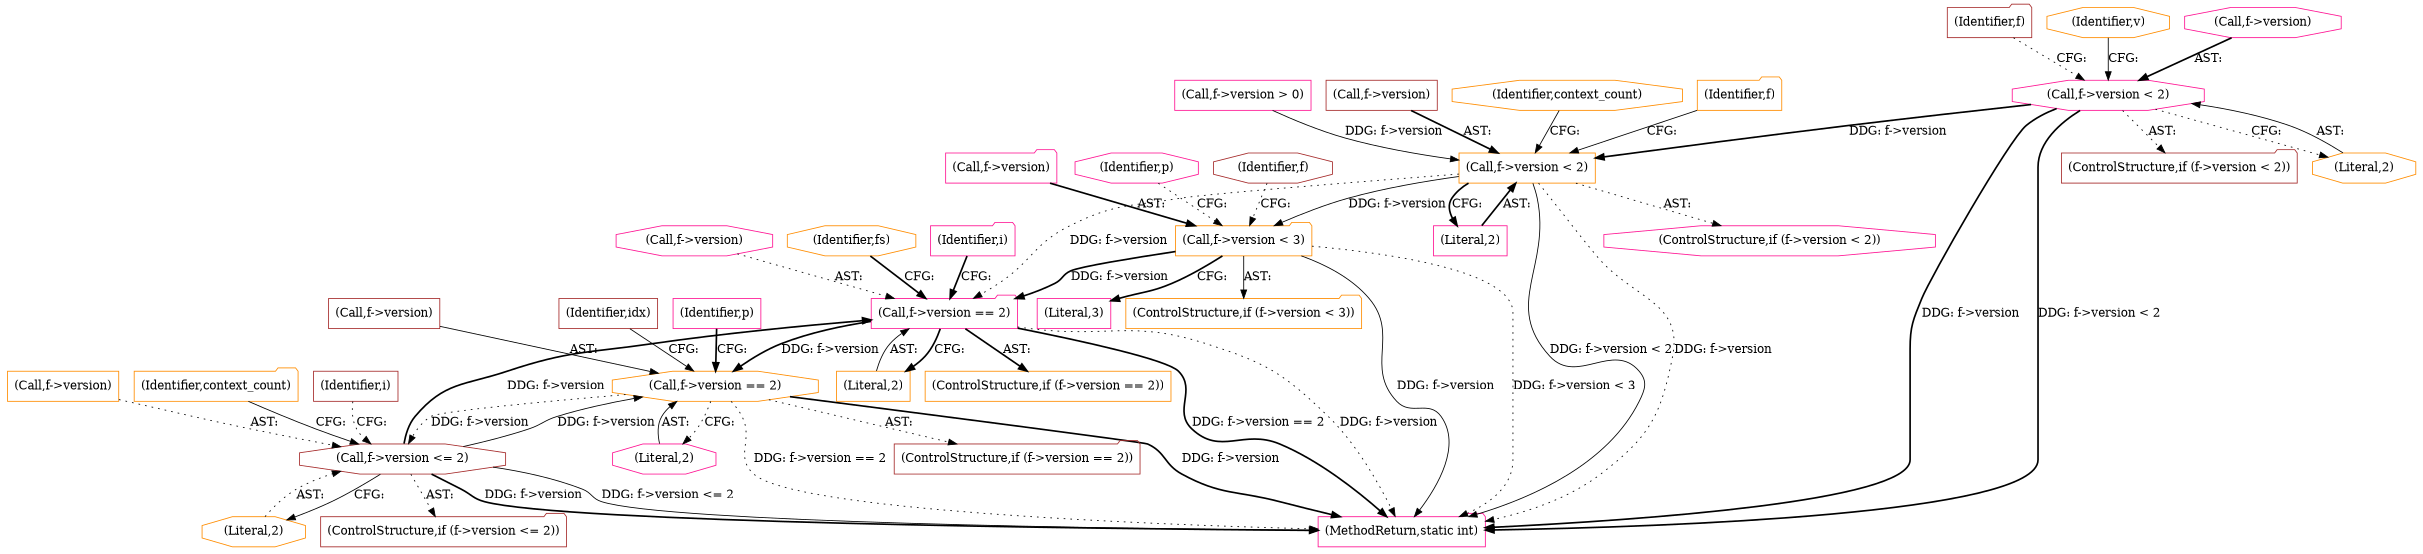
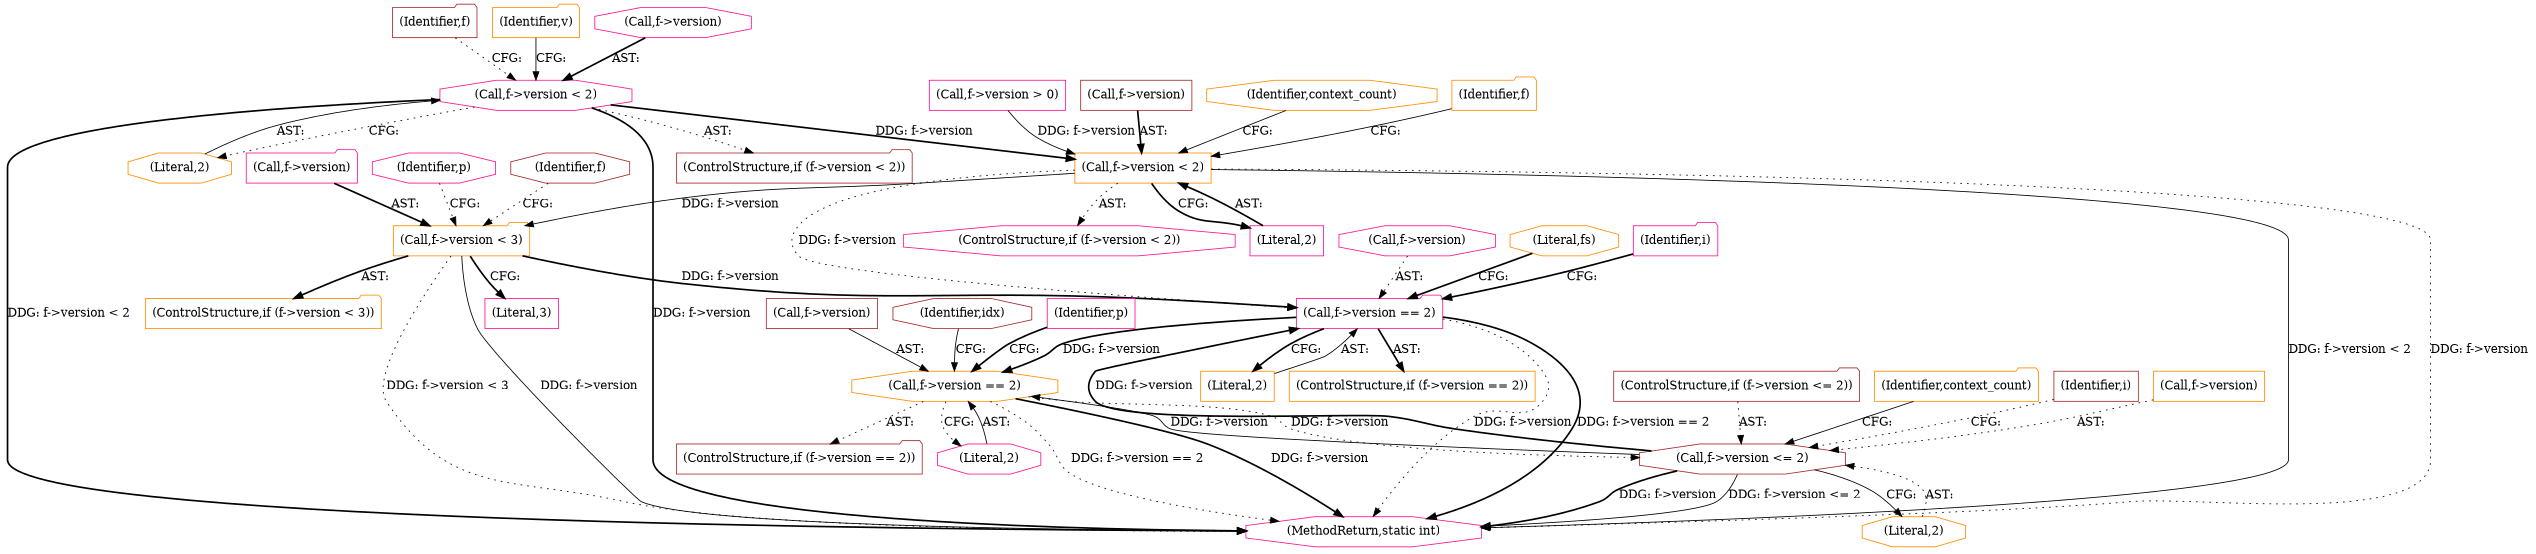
node "(Identifier,v)": shape octagon -> folder
node "(Identifier,fs)": label "(Identifier,fs)" -> "(Literal,fs)"
edge "(Call,f->version < 3)" -> "(ControlStructure,if (f->version < 3))": style solid -> bold
node "(Identifier,idx)": shape box -> octagon
edge "(Call,f->version <= 2)" -> "(ControlStructure,if (f->version <= 2))": reversed
node "(MethodReturn,static int)": shape folder -> octagon
